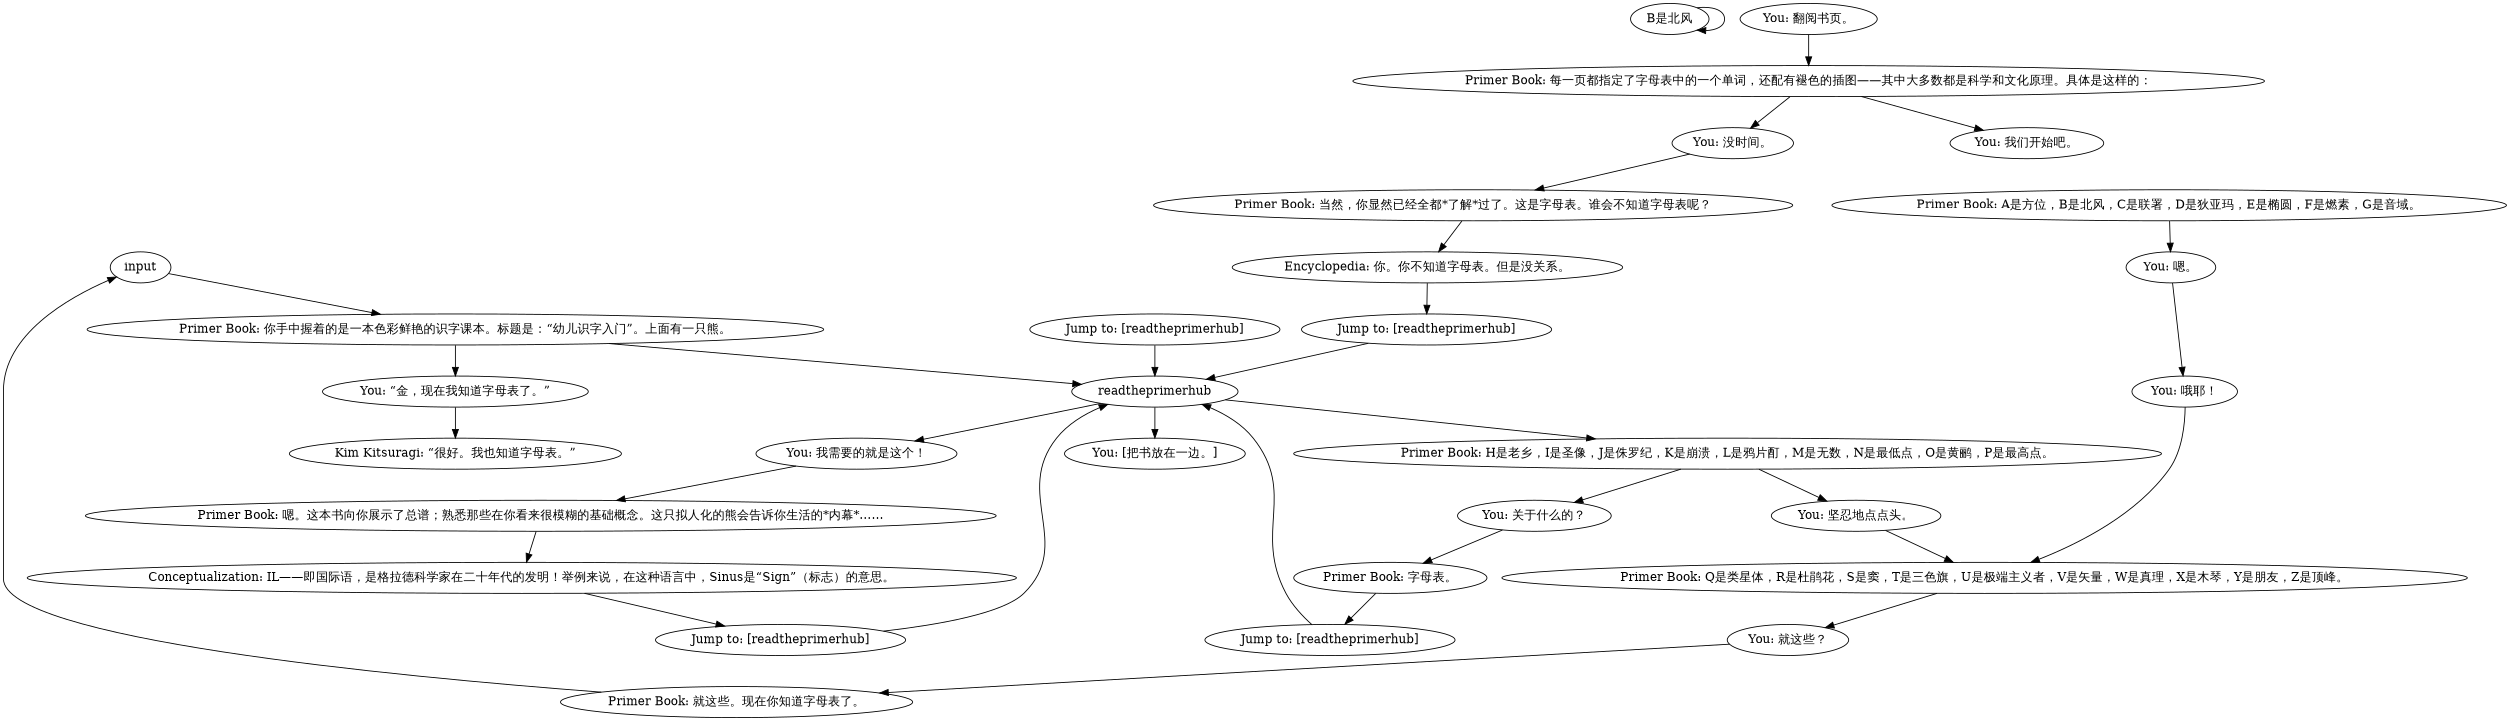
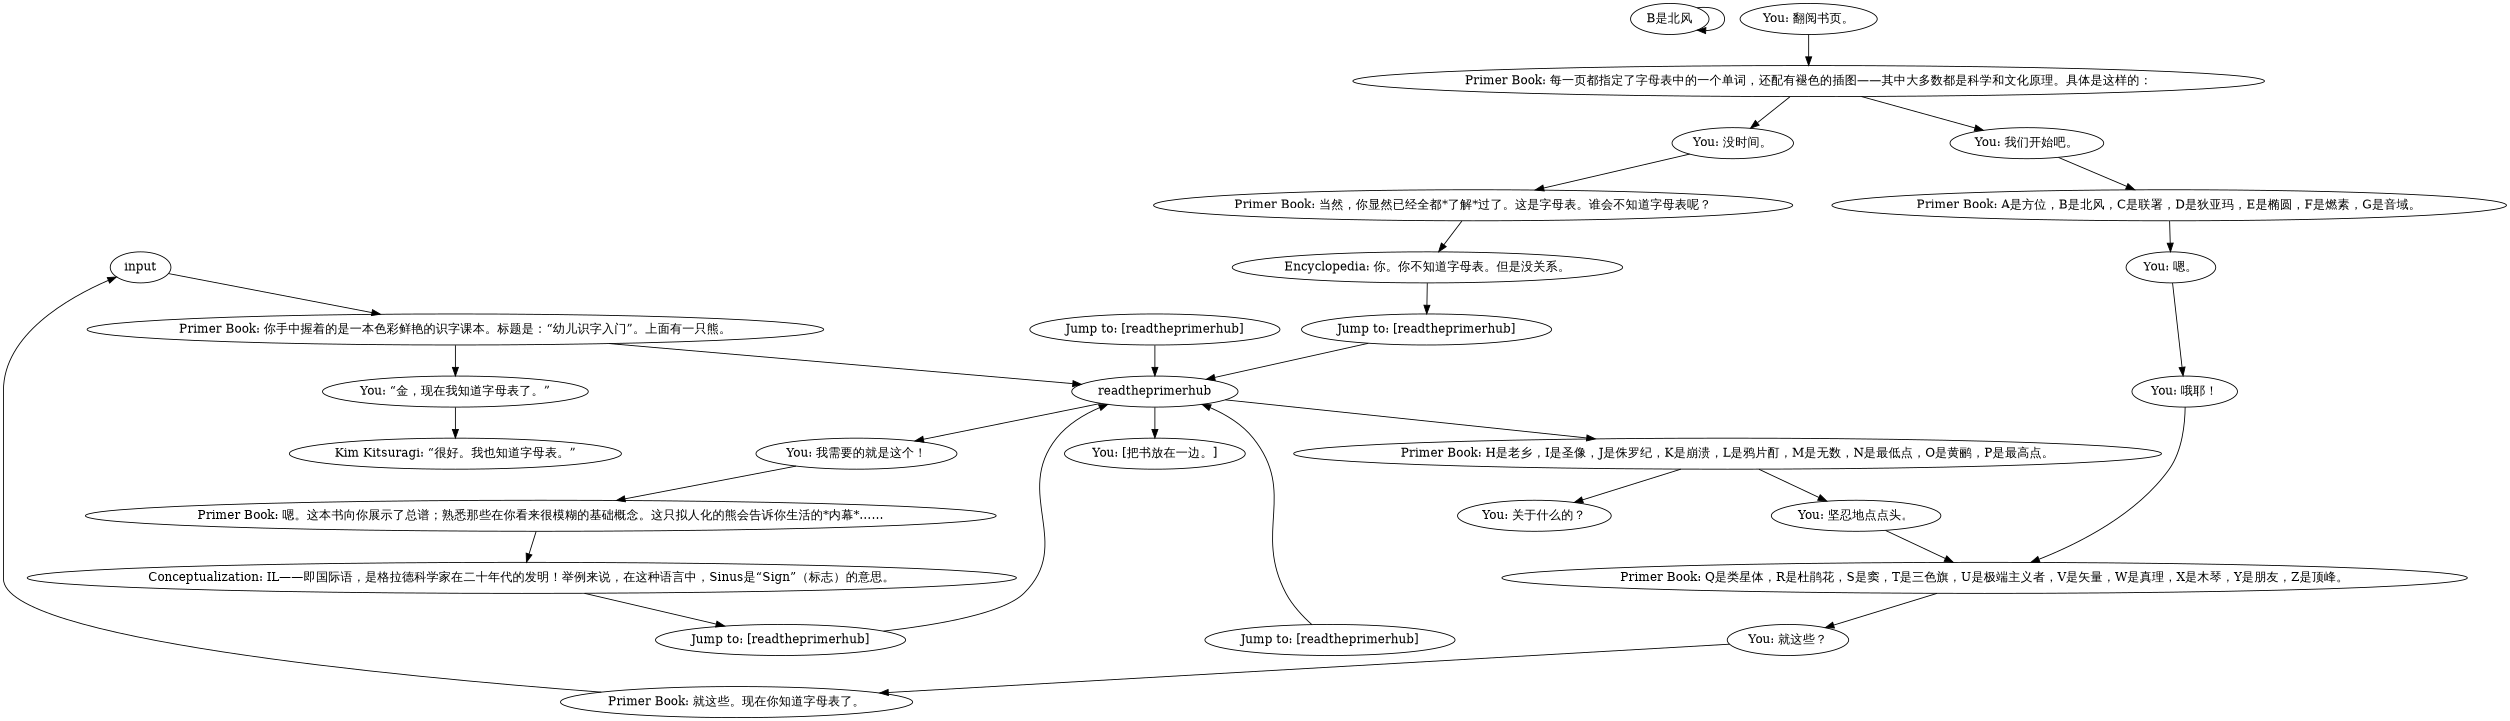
edge "You: 我们开始吧。" -> "Primer Book: A是方位，B是北风，C是联署，D是狄亚玛，E是椭圆，F是燃素，G是音域。": added
node "Primer Book: 字母表。": removed
